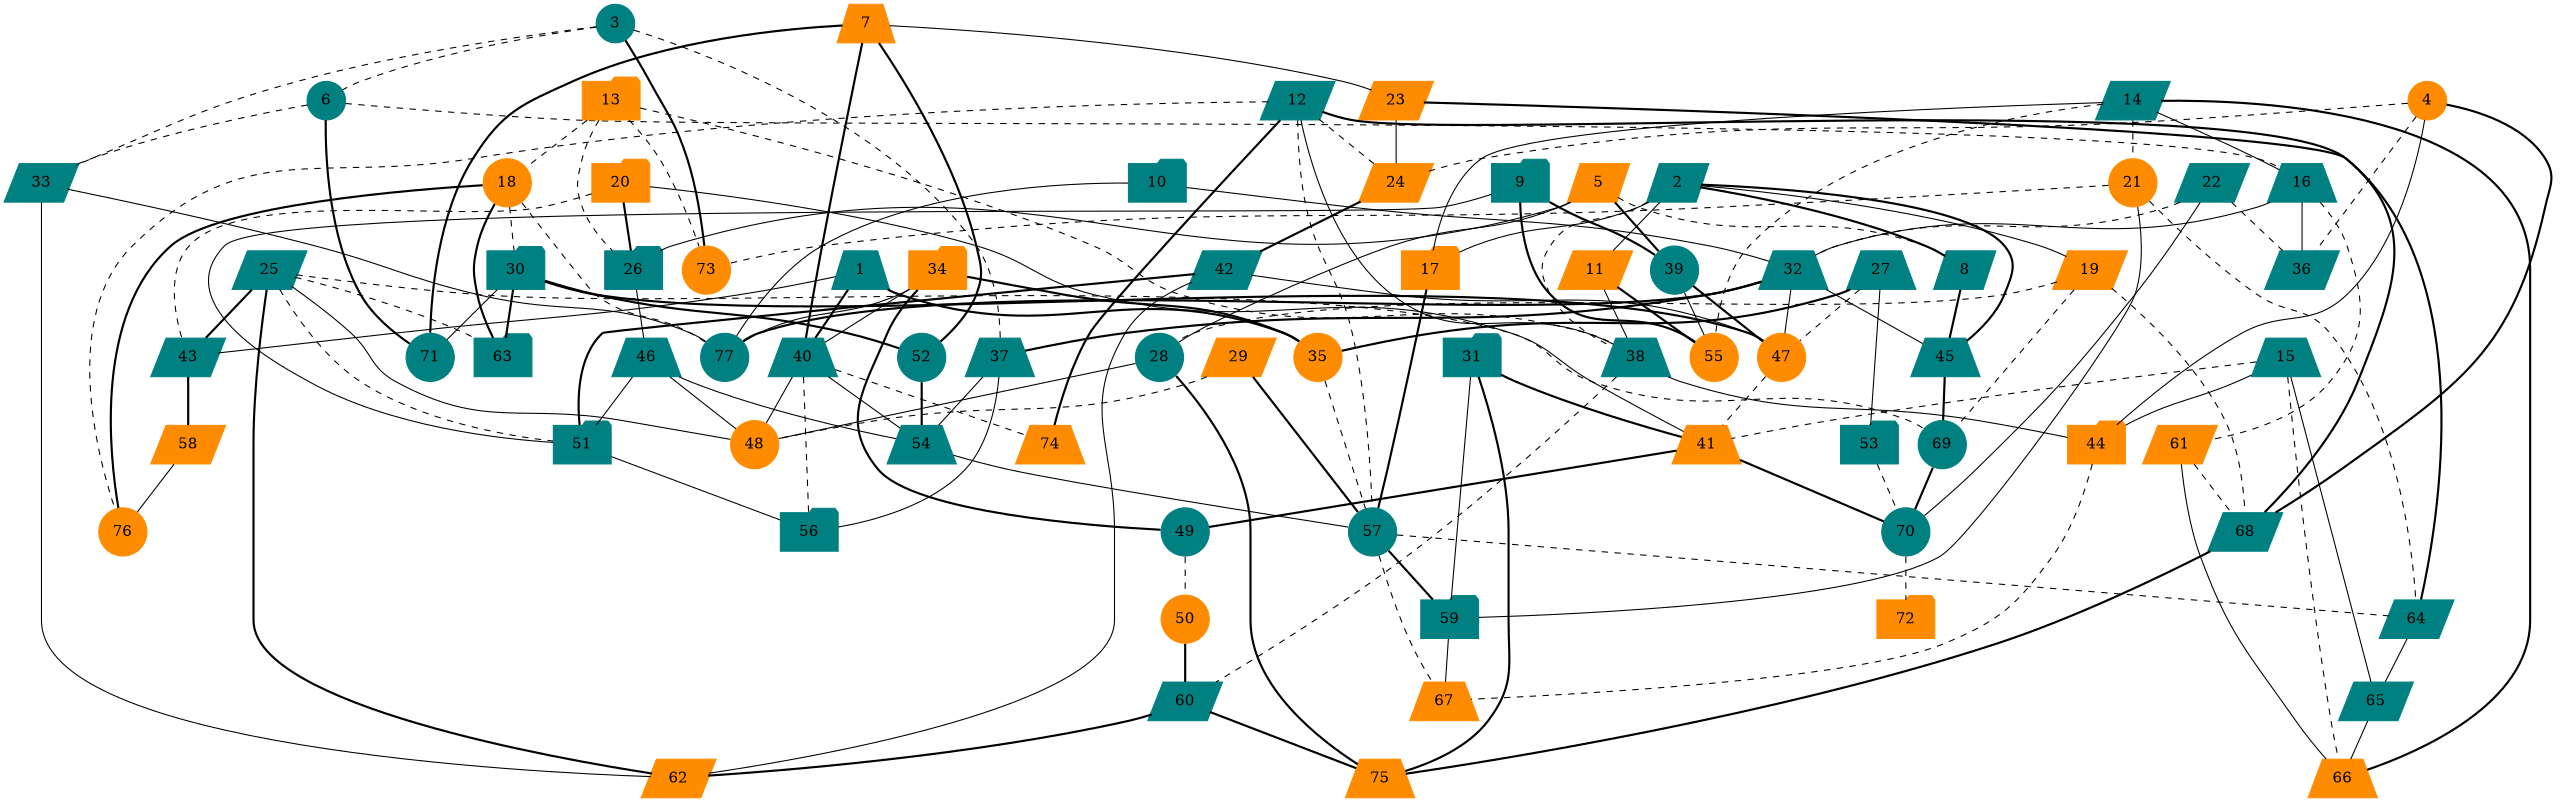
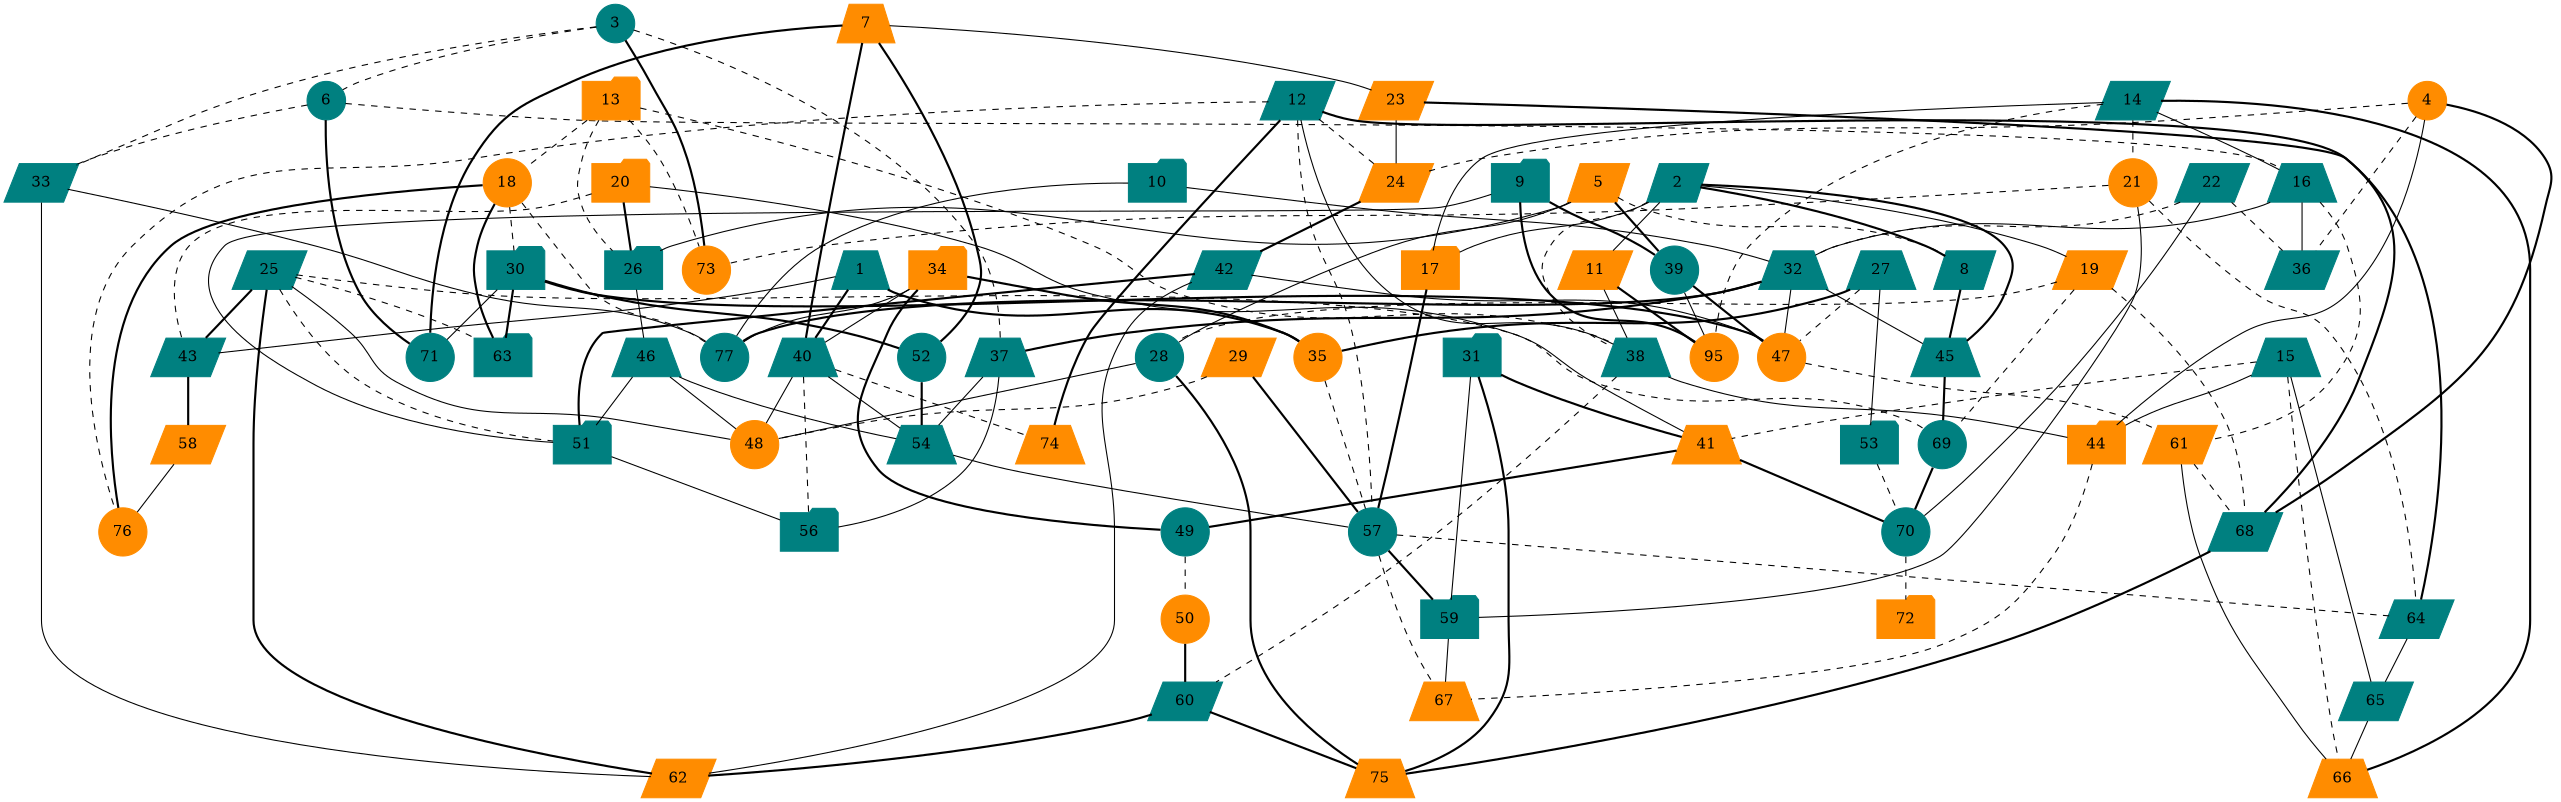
node "55": label "55" -> "95"
edge "47" -- "41": now "47" -- "61"
